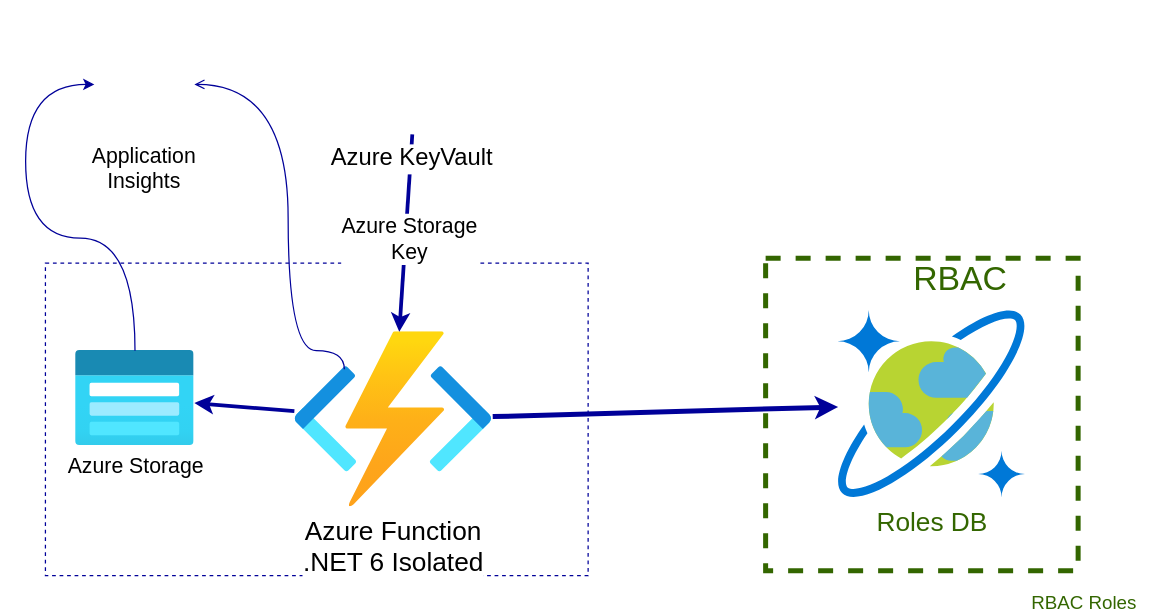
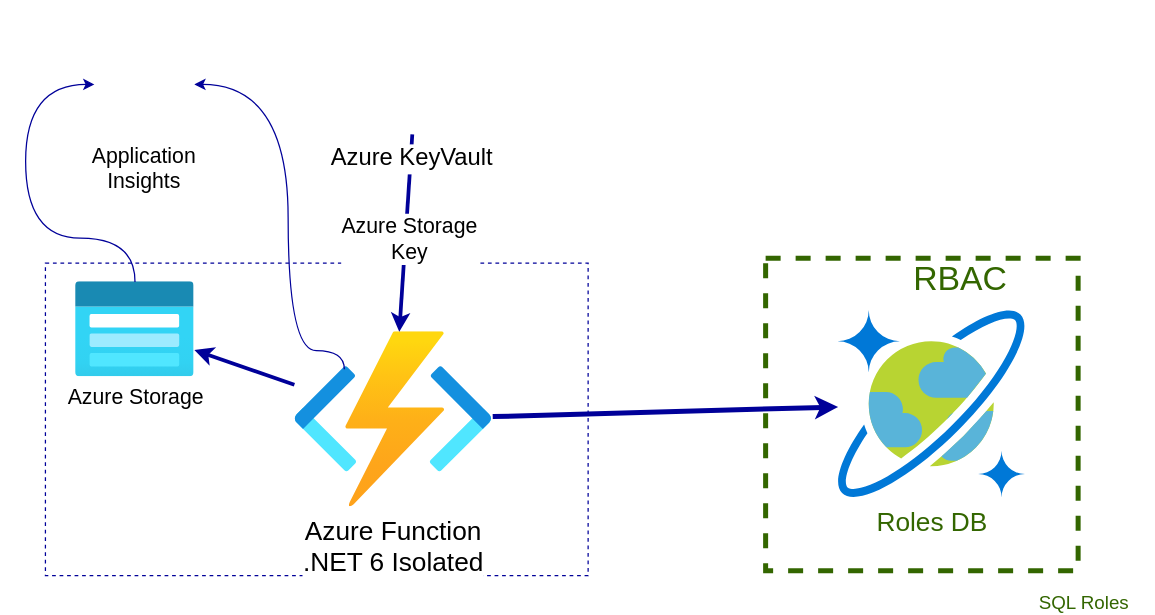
edge "Azure Function.NET 6 Isolated" -> "Application Insights": arrowhead open -> classic
node "Azure Storage": moved (135, 398) -> (135, 329)
node "RBAC Roles": label "RBAC Roles" -> "SQL Roles"
